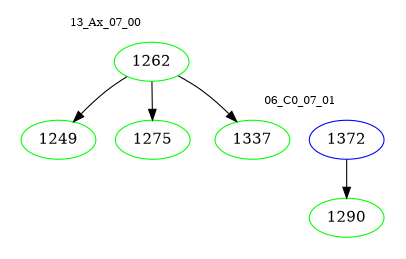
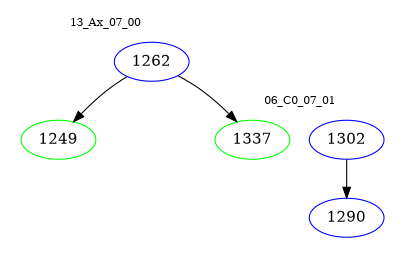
node "1262": color green -> blue
node "1275": removed
node "1372": label "1372" -> "1302"
node "1290": color green -> blue
